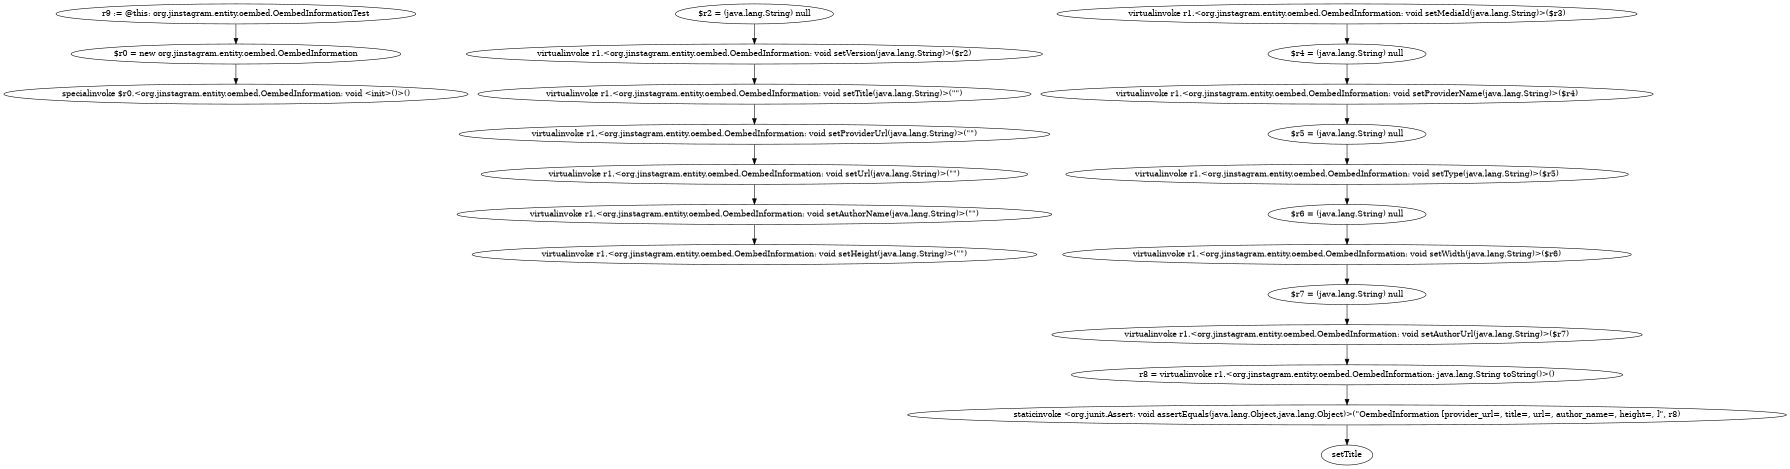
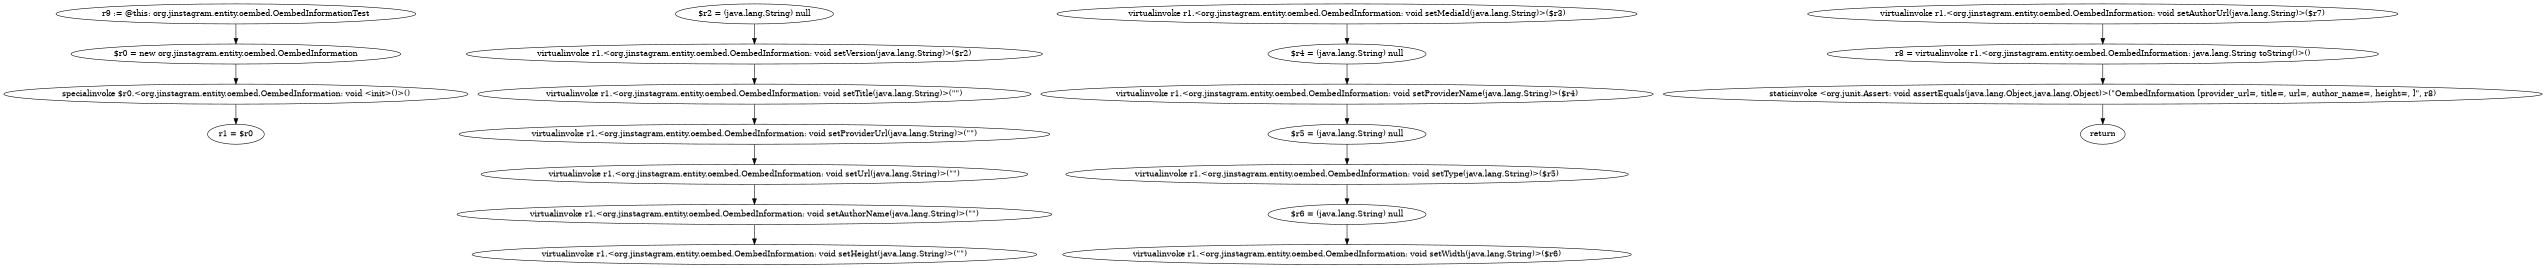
node "r1 = $r0": added
node "$r7 = (java.lang.String) null": removed
node "setTitle": label "setTitle" -> "return"
